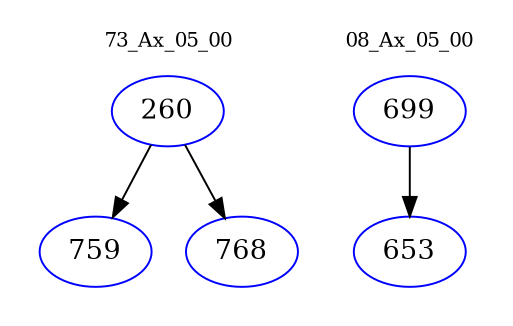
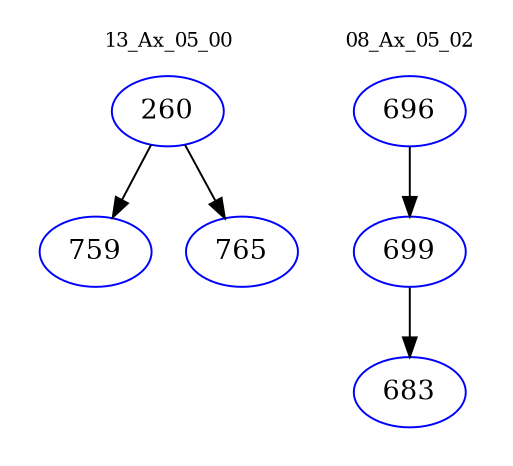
cluster "73_Ax_05_00": label "73_Ax_05_00" -> "13_Ax_05_00"
cluster "08_Ax_05_00": label "08_Ax_05_00" -> "08_Ax_05_02"
node "696": added
node "768": label "768" -> "765"
node "653": label "653" -> "683"
